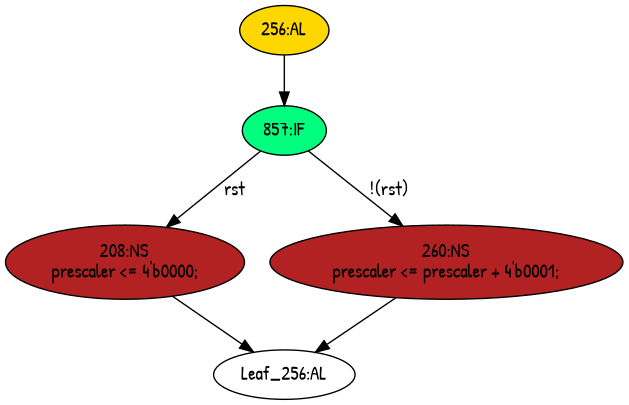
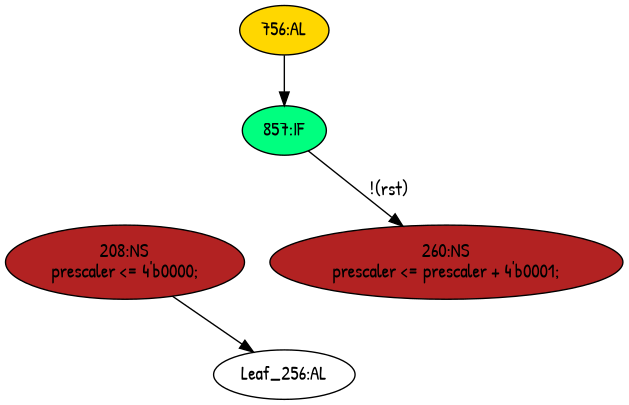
node "256:AL": label "256:AL" -> "756:AL"
edge "857:IF" -> "208:NS prescaler <= 4'b0000;": removed, label "rst"
edge "260:NS prescaler <= prescaler + 4'b0001;" -> "Leaf_256:AL": removed
